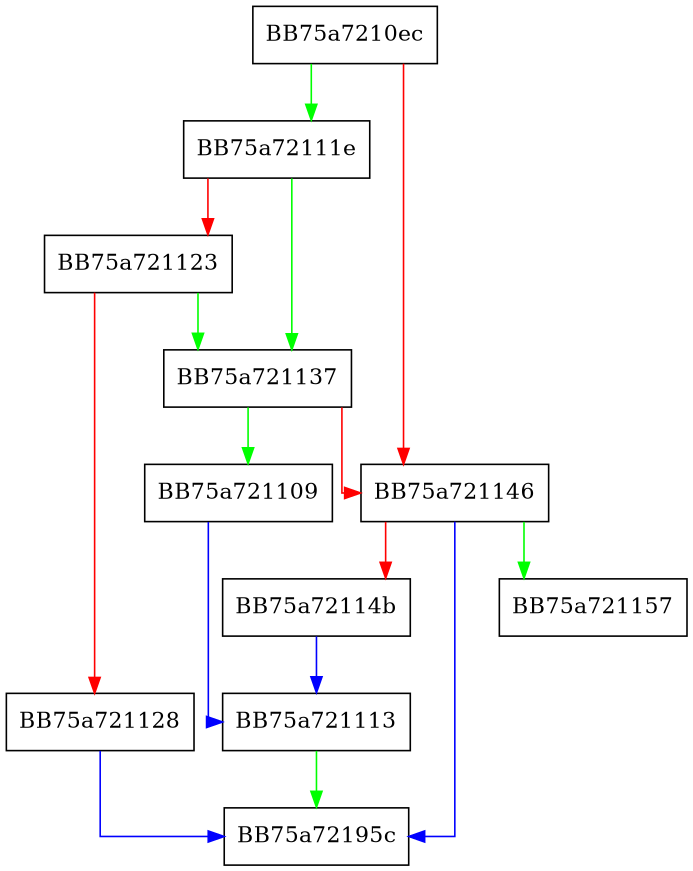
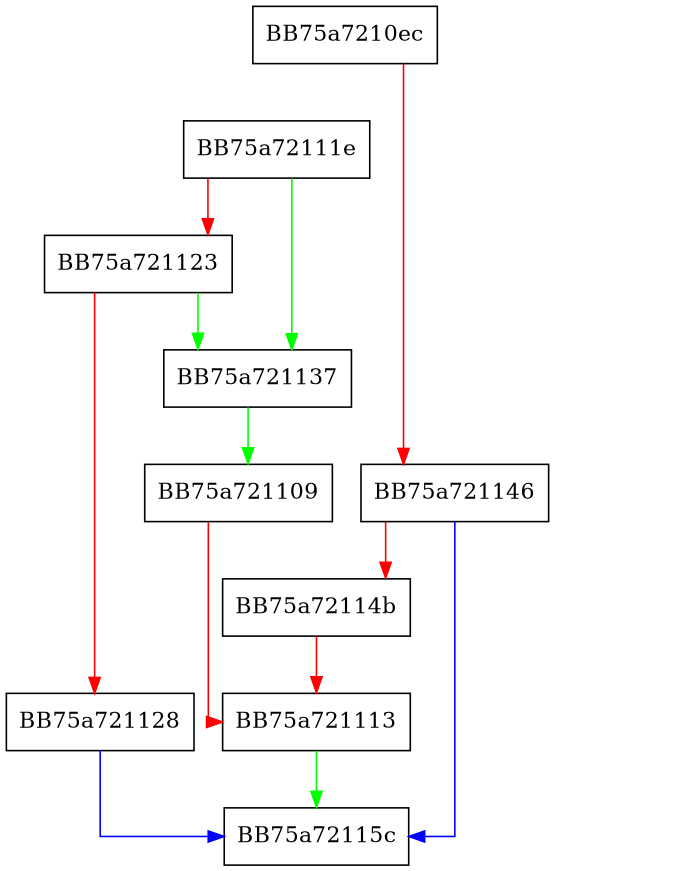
edge "BB75a7210ec" -> "BB75a72111e": removed
edge "BB75a721137" -> "BB75a721146": removed
node "BB75a721157": removed
edge "BB75a721109" -> "BB75a721113": color blue -> red
edge "BB75a72114b" -> "BB75a721113": color blue -> red
node "BB75a72195c": label "BB75a72195c" -> "BB75a72115c"
